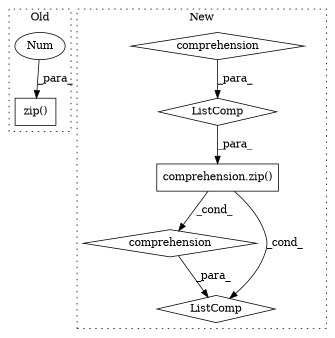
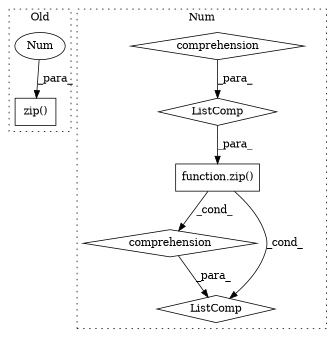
cluster "New": label "New" -> "Num"
node "comprehension.zip()": label "comprehension.zip()" -> "function.zip()"
